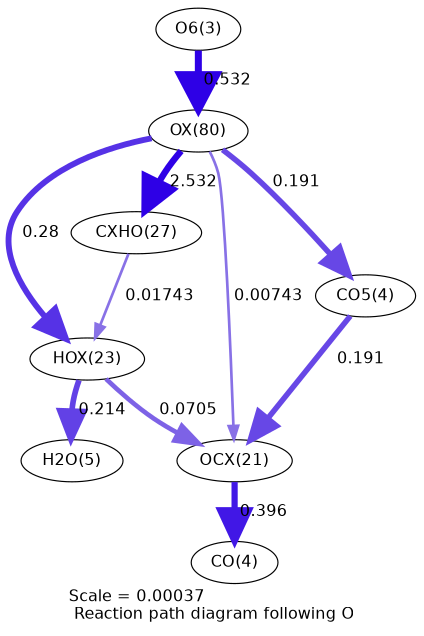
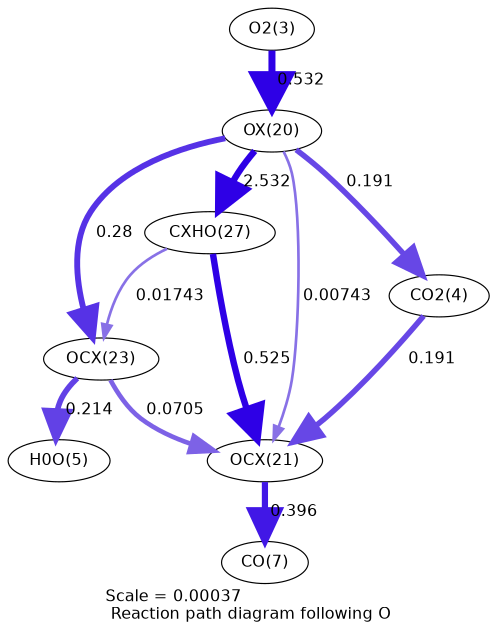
node "O6(3)": label "O6(3)" -> "O2(3)"
node "OX(80)": label "OX(80)" -> "OX(20)"
node "CO5(4)": label "CO5(4)" -> "CO2(4)"
edge "CXHO(27)" -> "OCX(21)": added, label "0.525"
node "HOX(23)": label "HOX(23)" -> "OCX(23)"
node "H2O(5)": label "H2O(5)" -> "H0O(5)"
node "CO(4)": label "CO(4)" -> "CO(7)"
